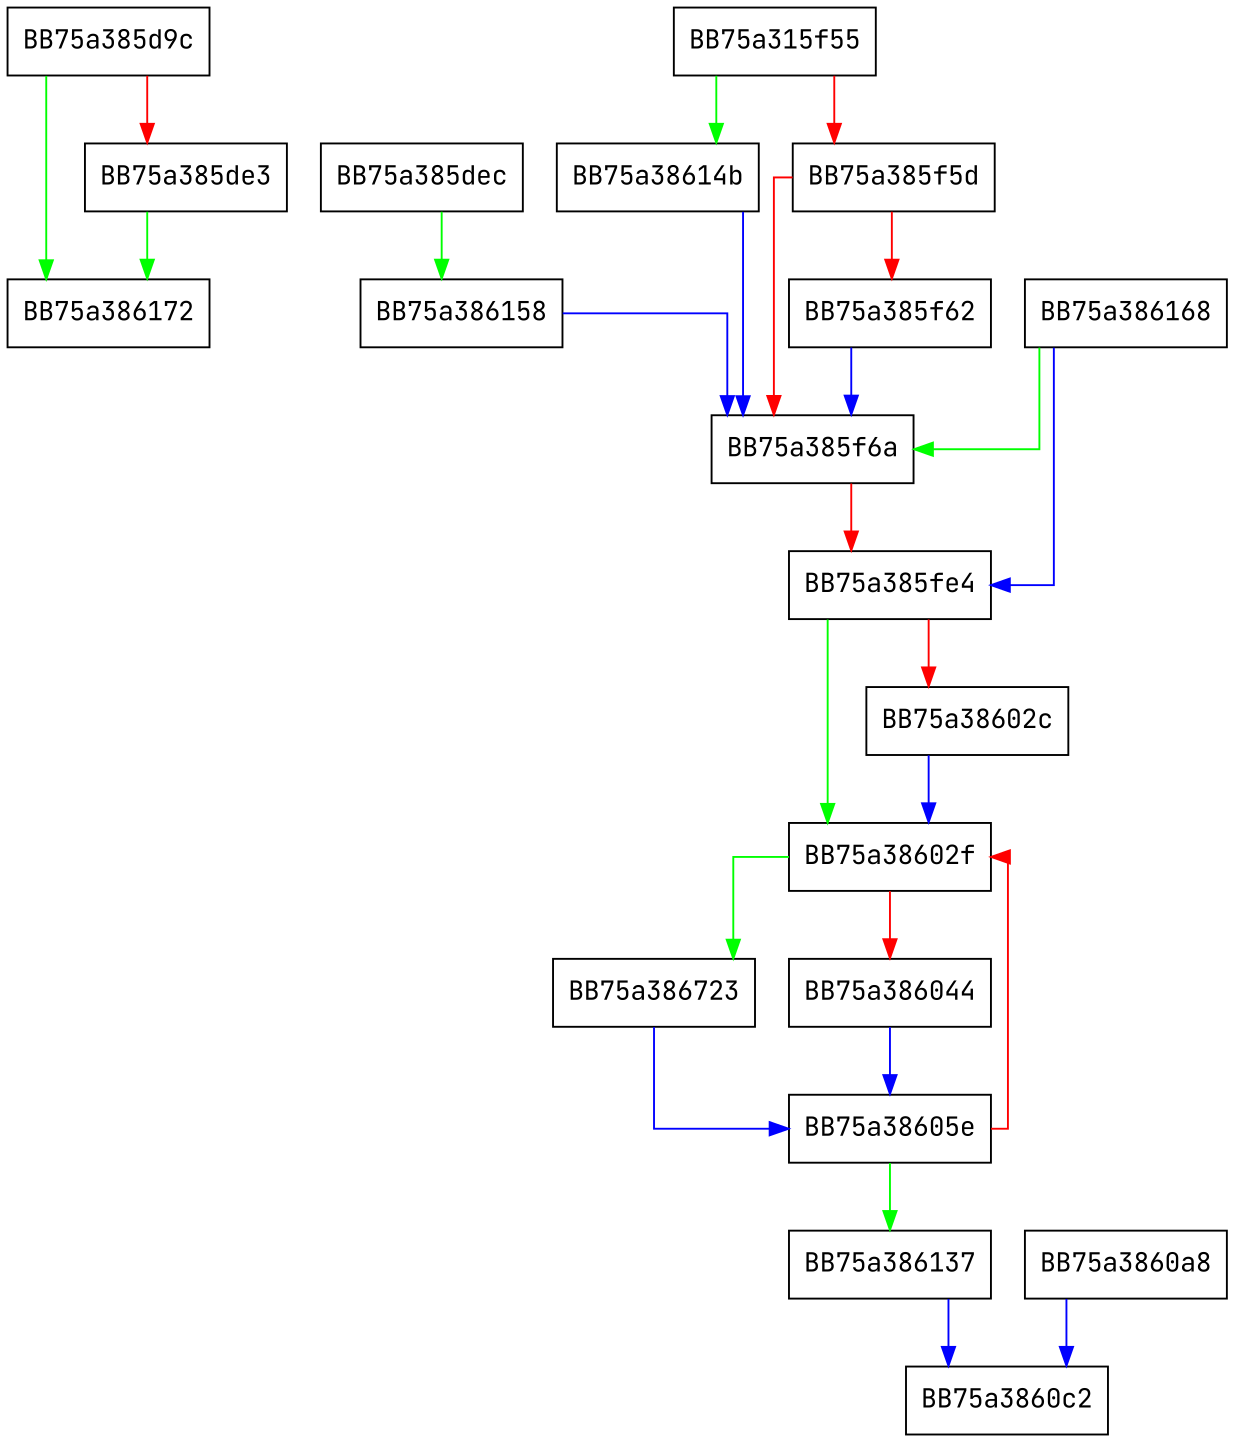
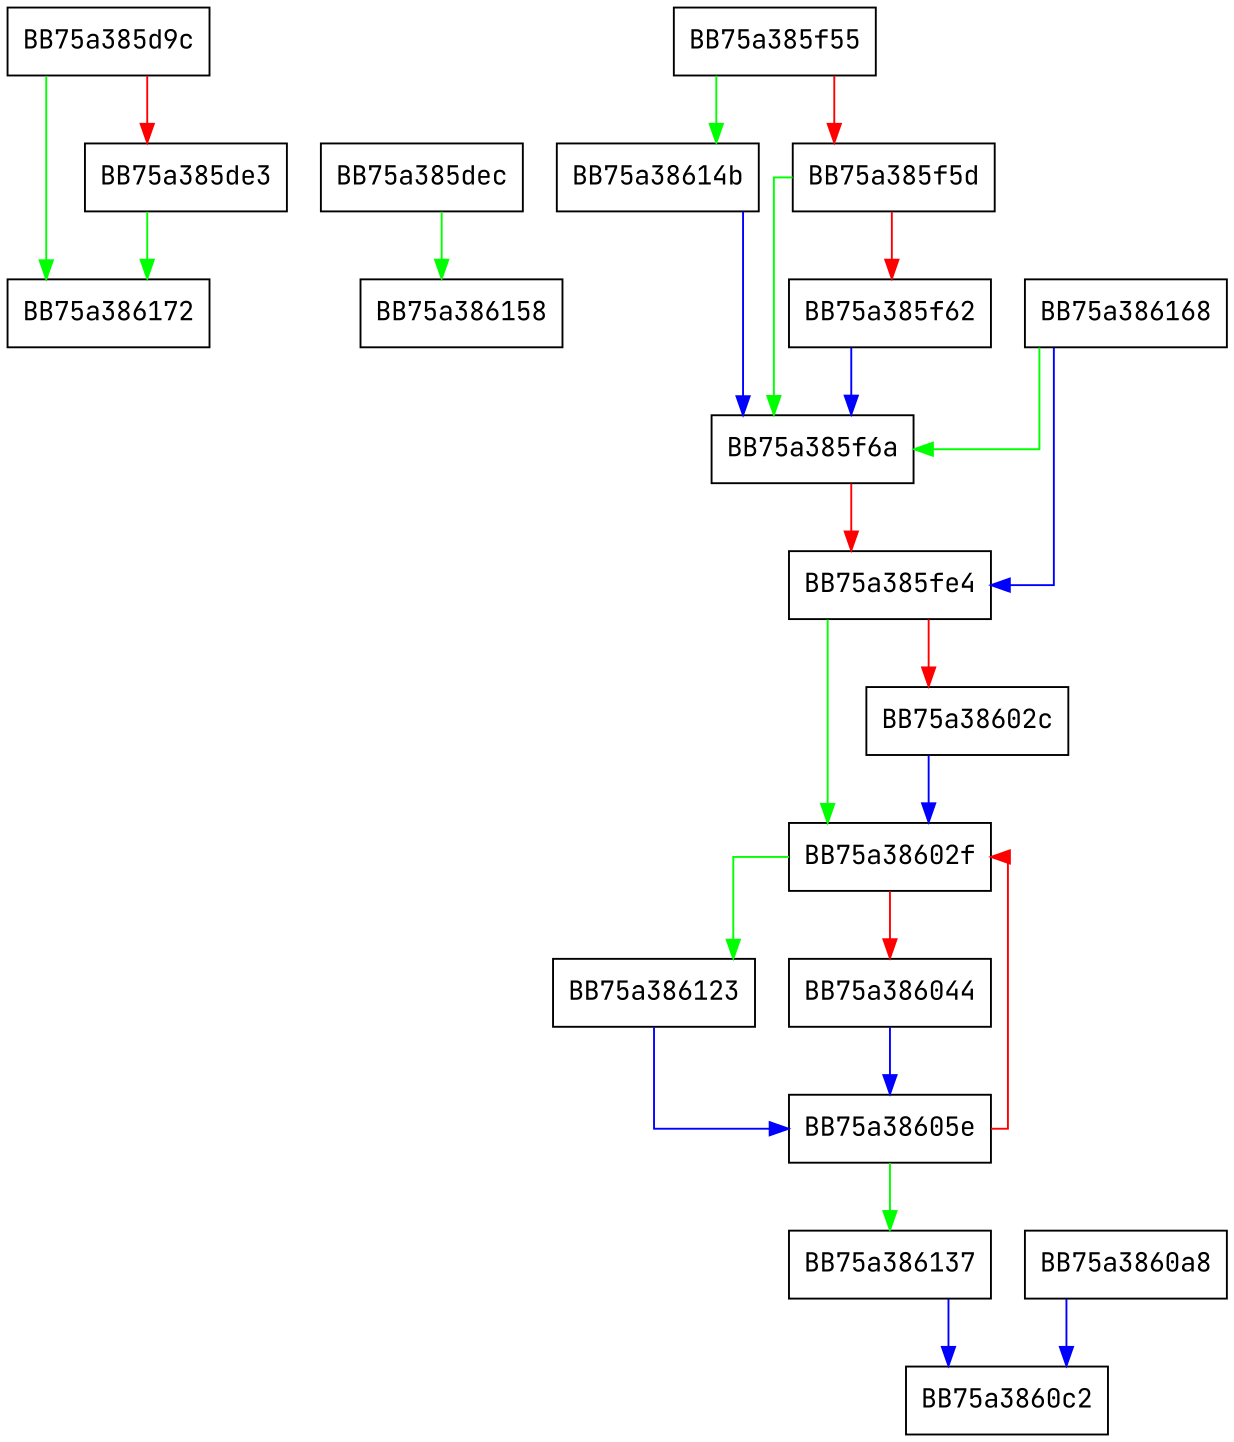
node "BB75a315f55": label "BB75a315f55" -> "BB75a385f55"
edge "BB75a385f5d" -> "BB75a385f6a": color red -> green
edge "BB75a386158" -> "BB75a385f6a": removed
node "BB75a386723": label "BB75a386723" -> "BB75a386123"
